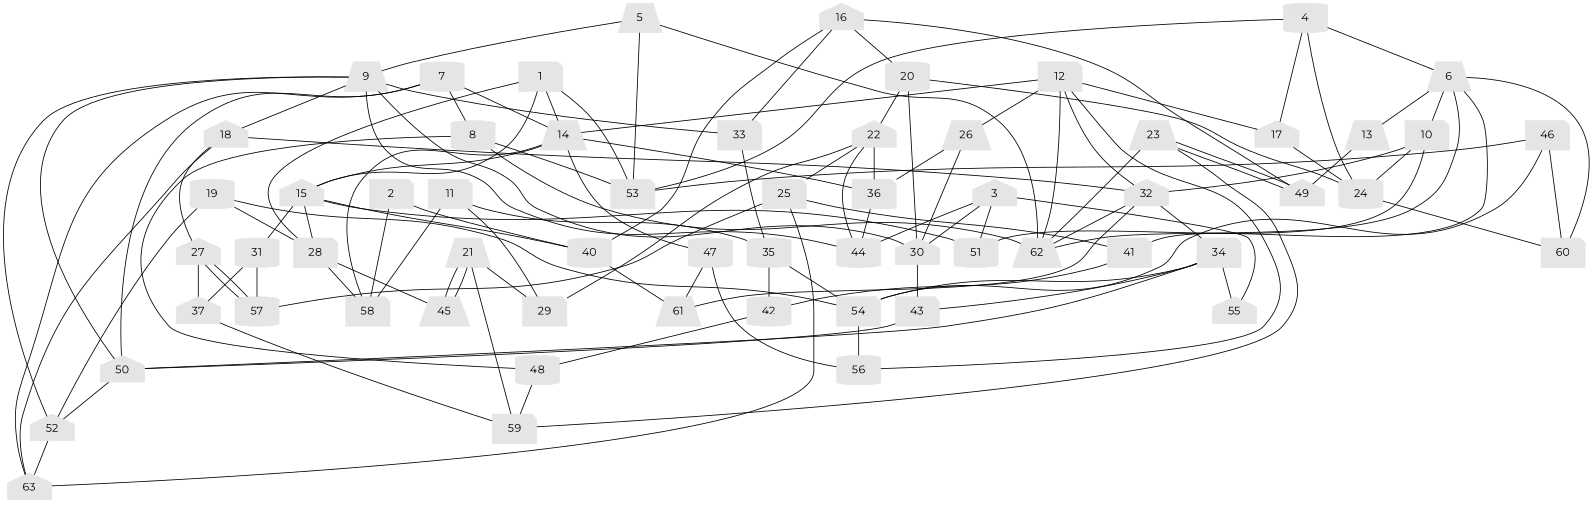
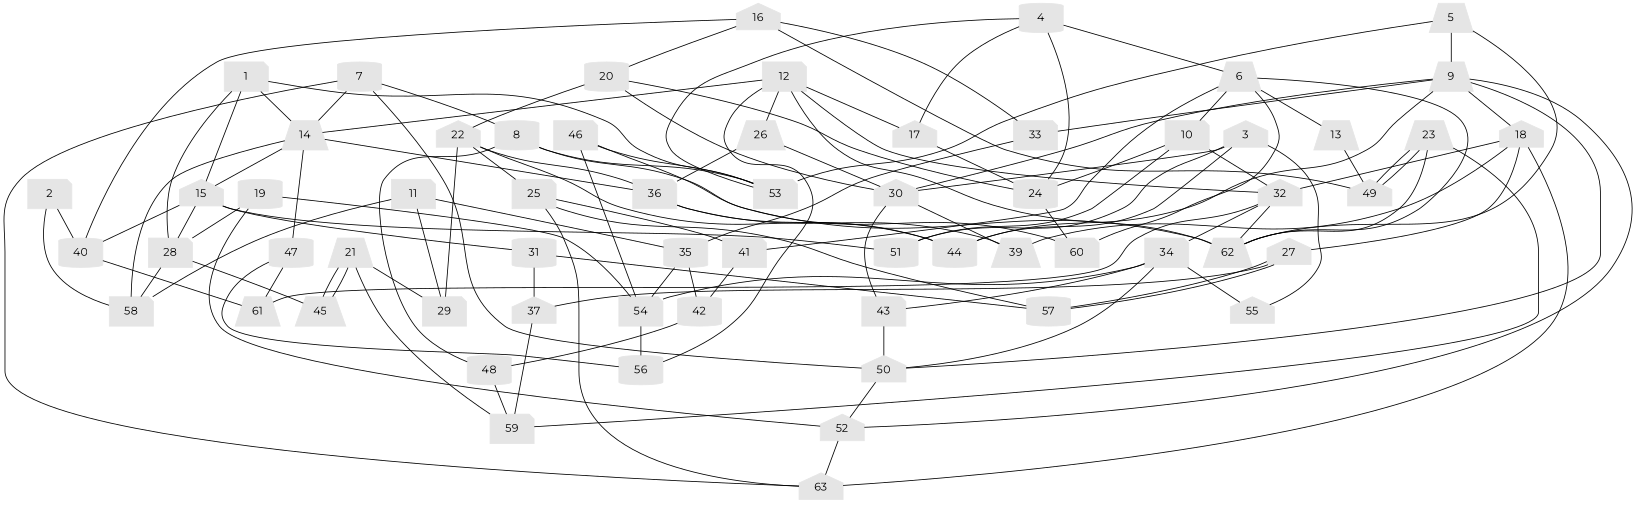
node "39": added
